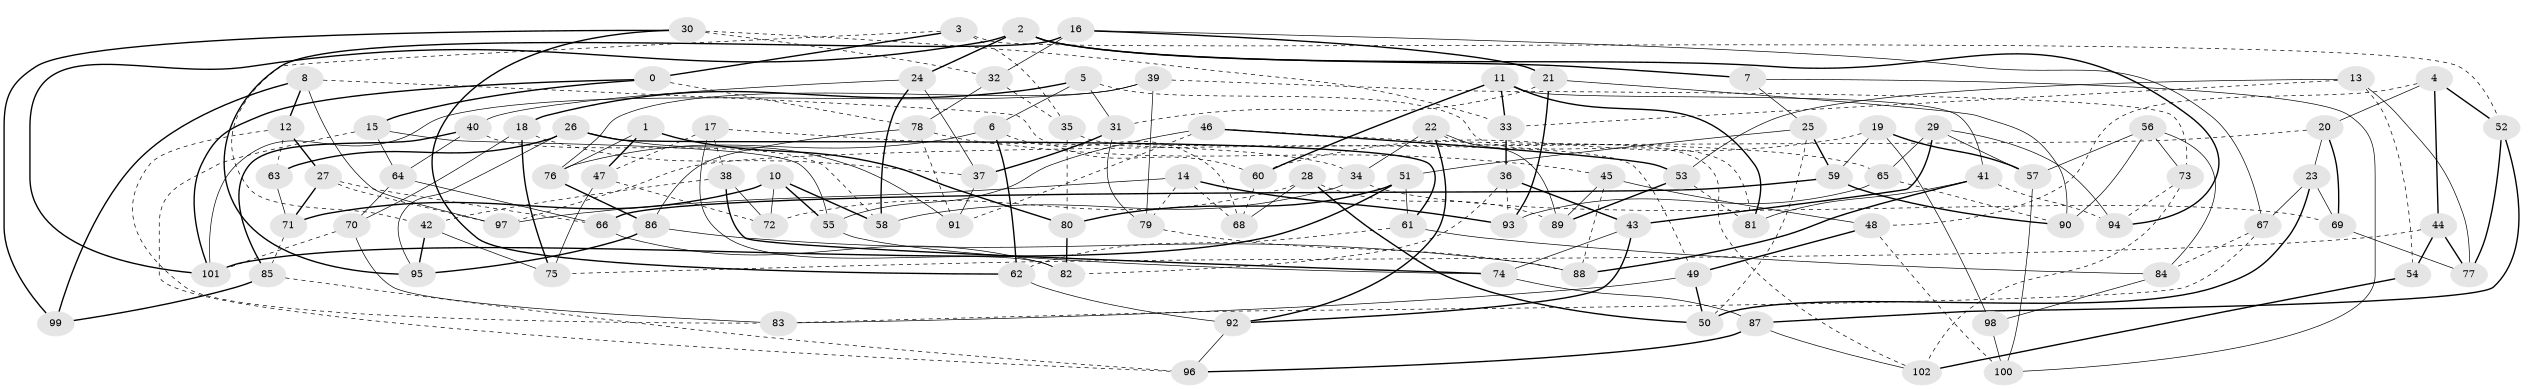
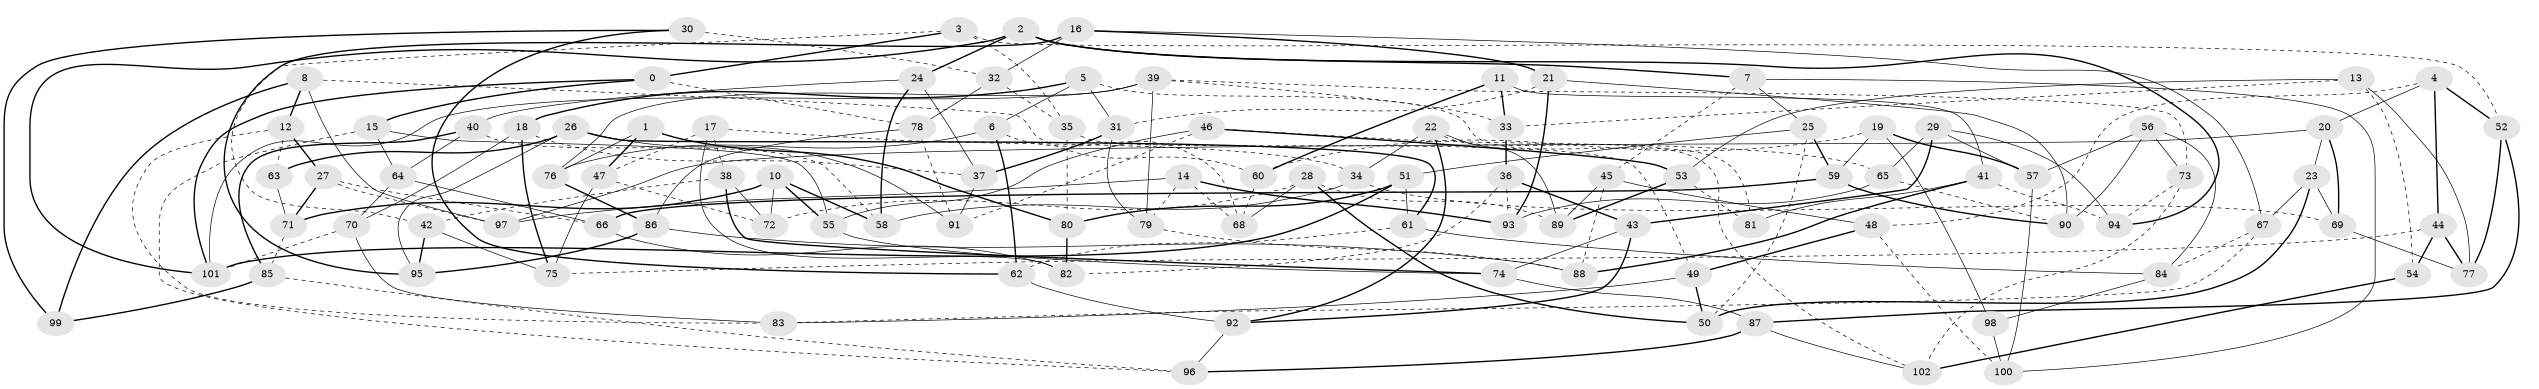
edge "30" -- "33": now "39" -- "33"
edge "11" -- "81": removed
edge "20" -- "97": style dashed -> solid
edge "78" -- "45": now "7" -- "45"
